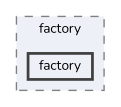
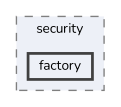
cluster "factory": label "factory" -> "security"
